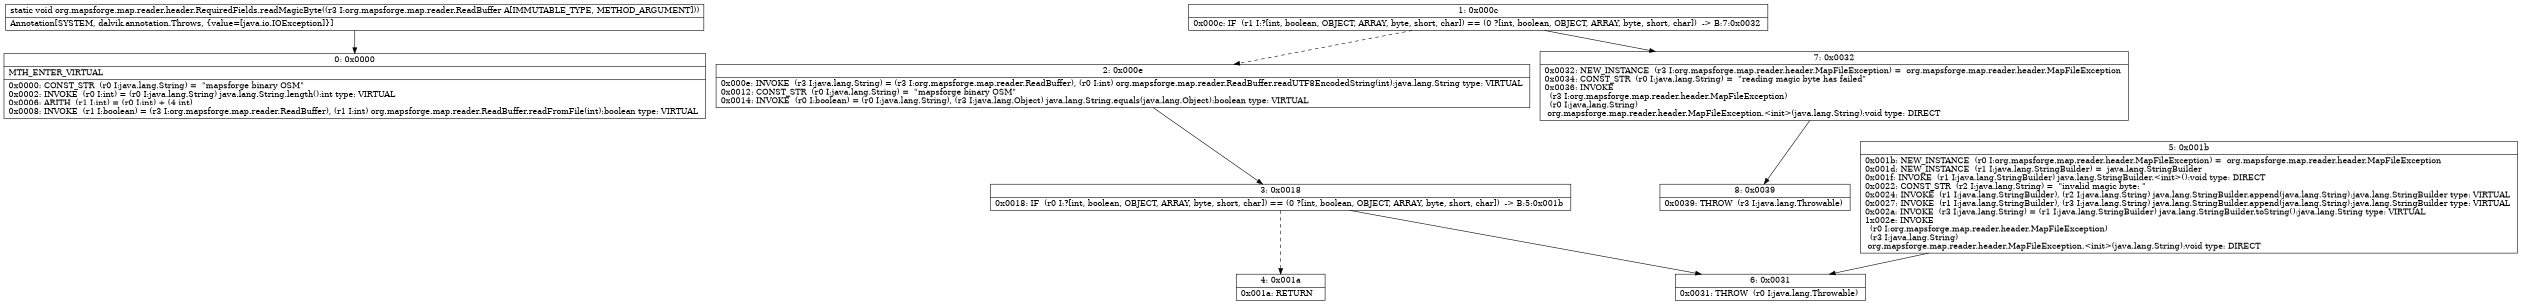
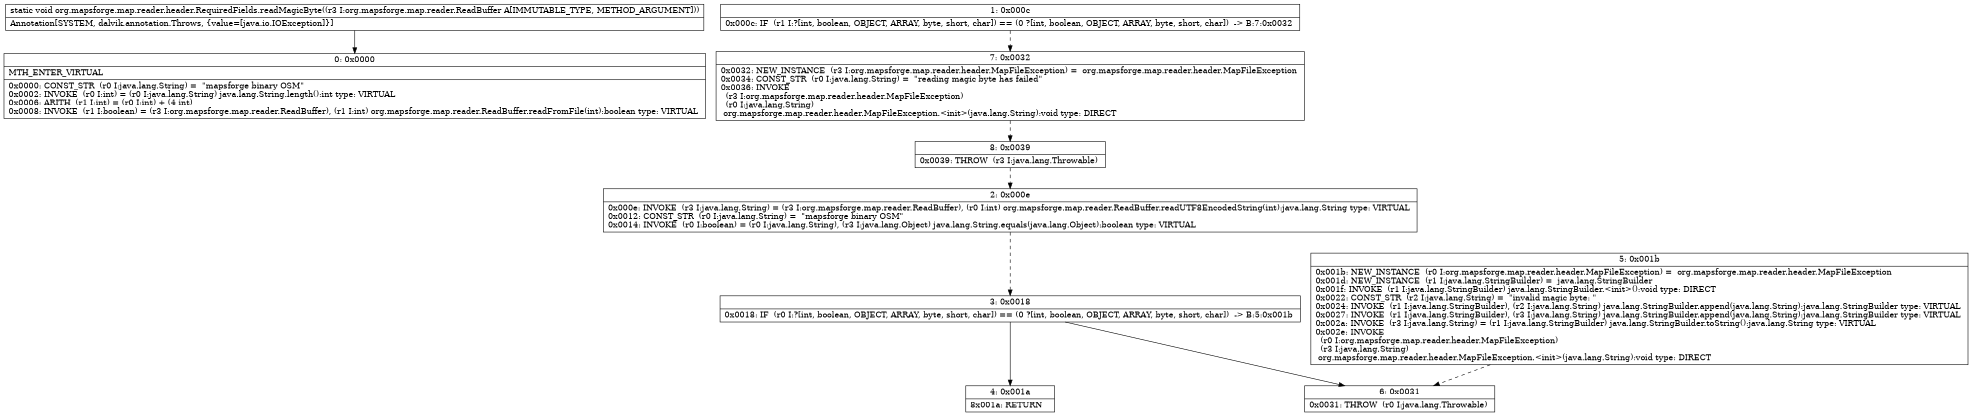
edge "1: 0x000c" -> "7: 0x0032": style solid -> dashed
edge "1: 0x000c" -> "2: 0x000e": now "8: 0x0039" -> "2: 0x000e"
edge "2: 0x000e" -> "3: 0x0018": style solid -> dashed
edge "7: 0x0032" -> "8: 0x0039": style solid -> dashed
node "5: 0x001b": text "1x002e: INVOKE" -> "0x002e: INVOKE"
edge "3: 0x0018" -> "4: 0x001a": style dashed -> solid
edge "5: 0x001b" -> "6: 0x0031": style solid -> dashed
node "4: 0x001a": text "0x001a: RETURN" -> "8x001a: RETURN"
